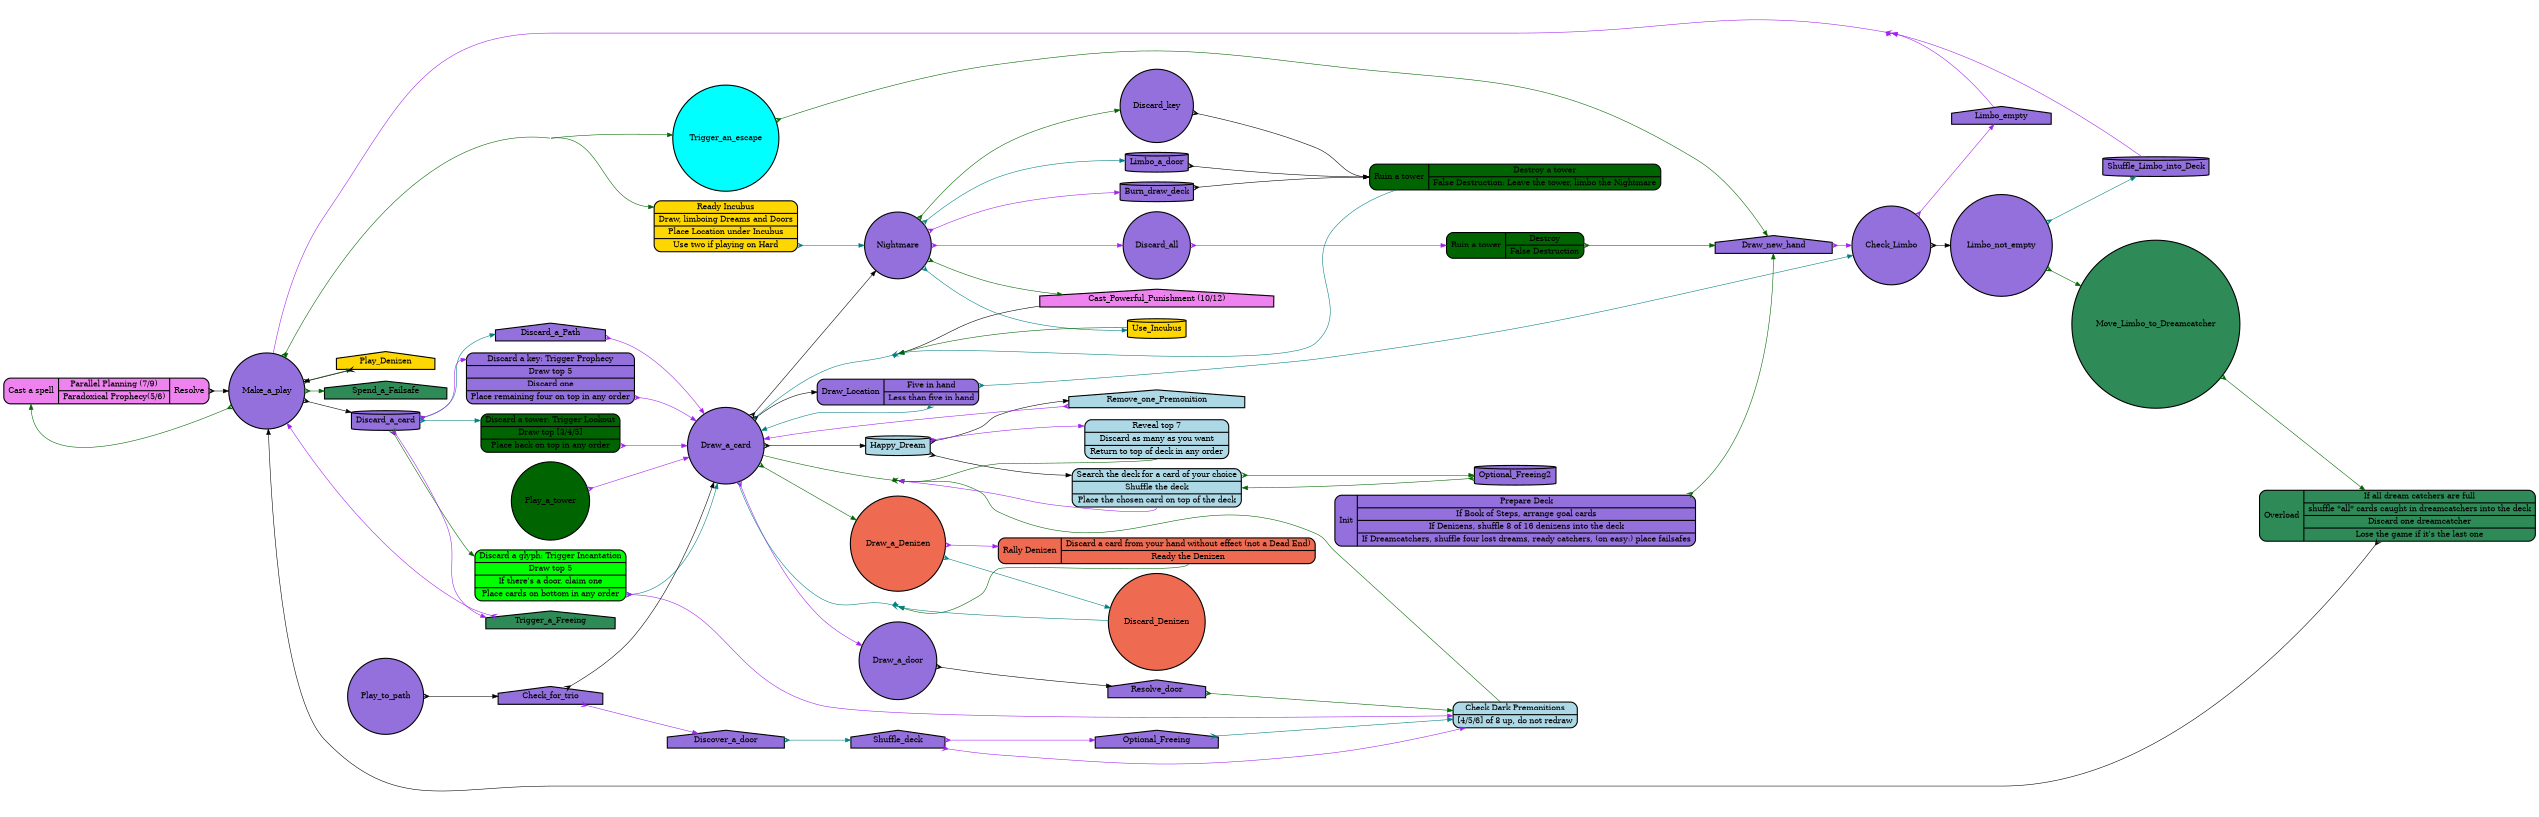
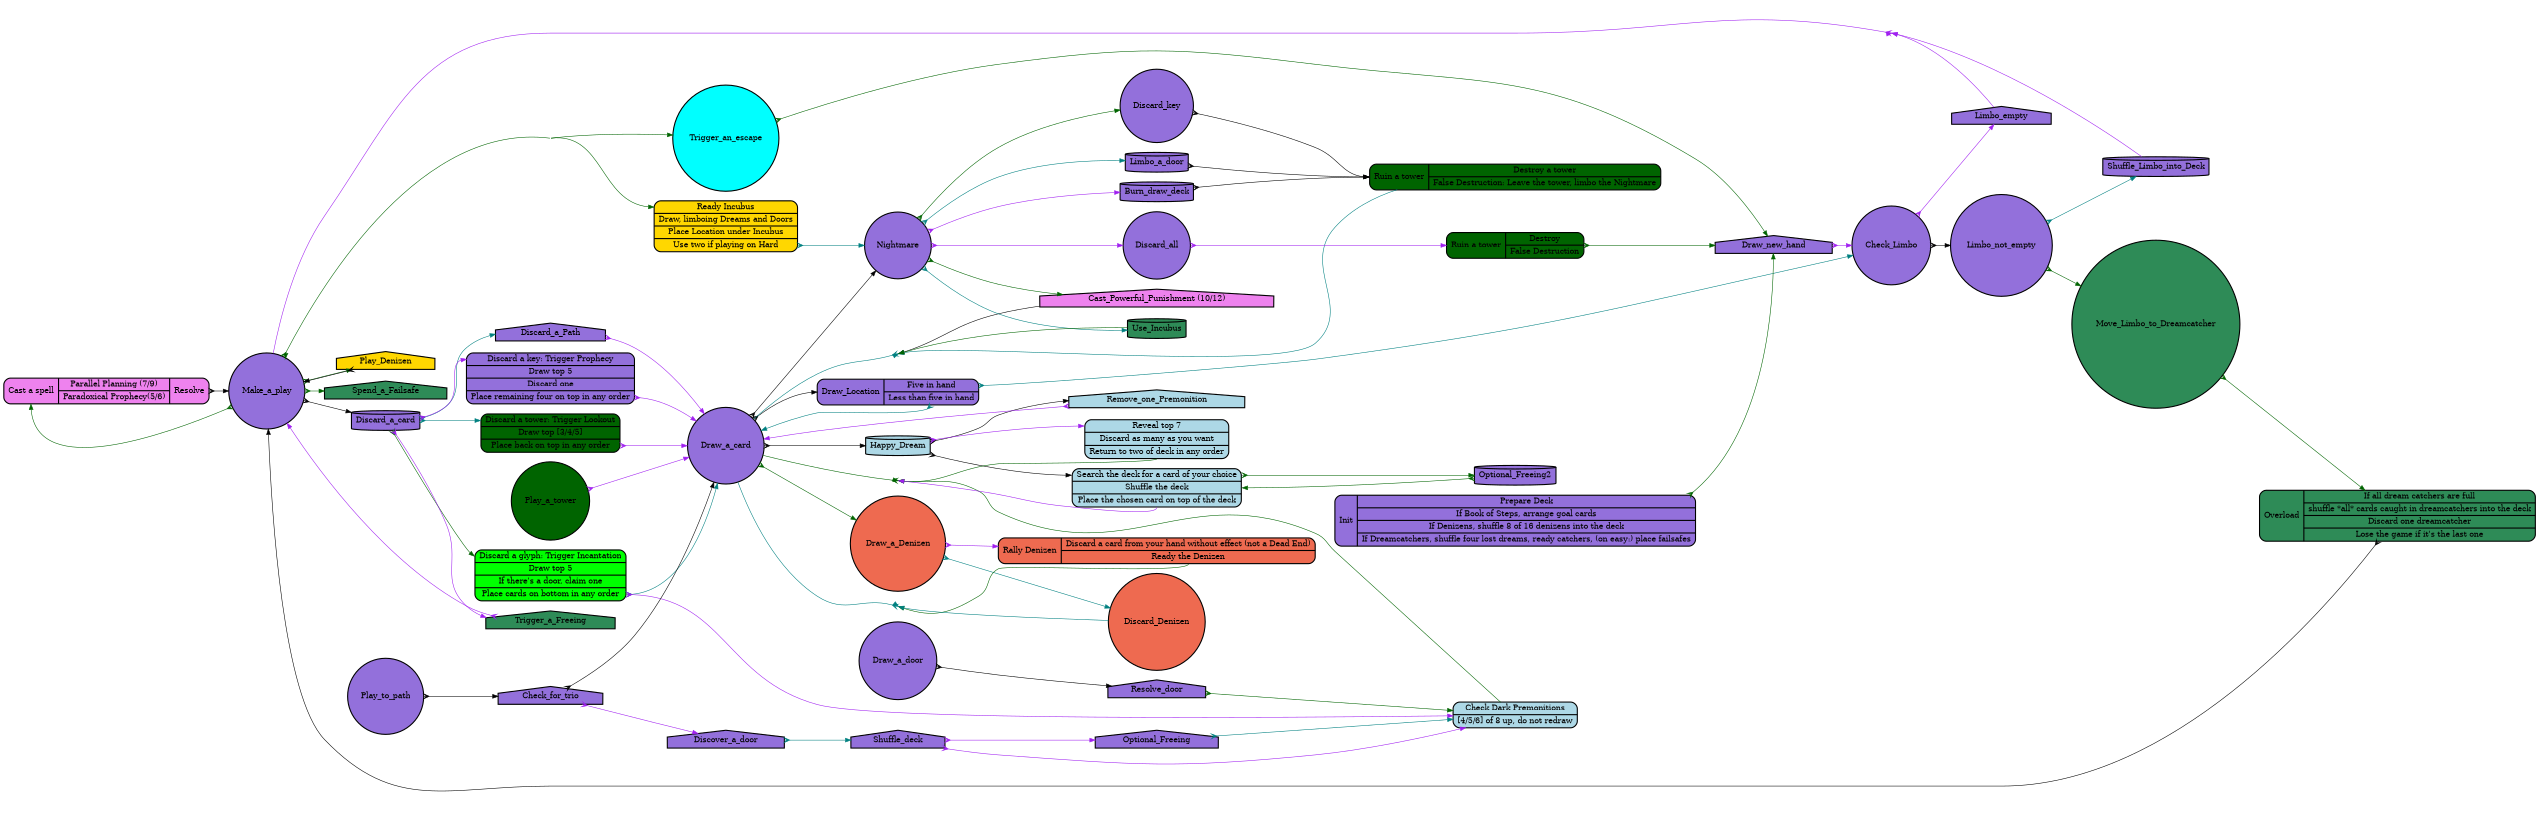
node "Use_Incubus": fillcolor gold -> seagreen
node "Reveal top 7": text "Return to top of deck in any order" -> "Return to two of deck in any order"
edge "Draw_a_card" -- "Draw_a_door": removed
